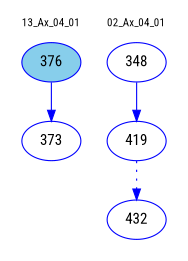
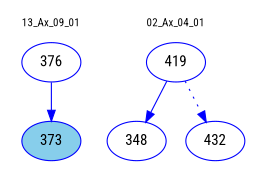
cluster "13_Ax_04_01": label "13_Ax_04_01" -> "13_Ax_09_01"
node "376": fillcolor skyblue -> white
edge "348" -> "419": reversed
node "373": fillcolor white -> skyblue
